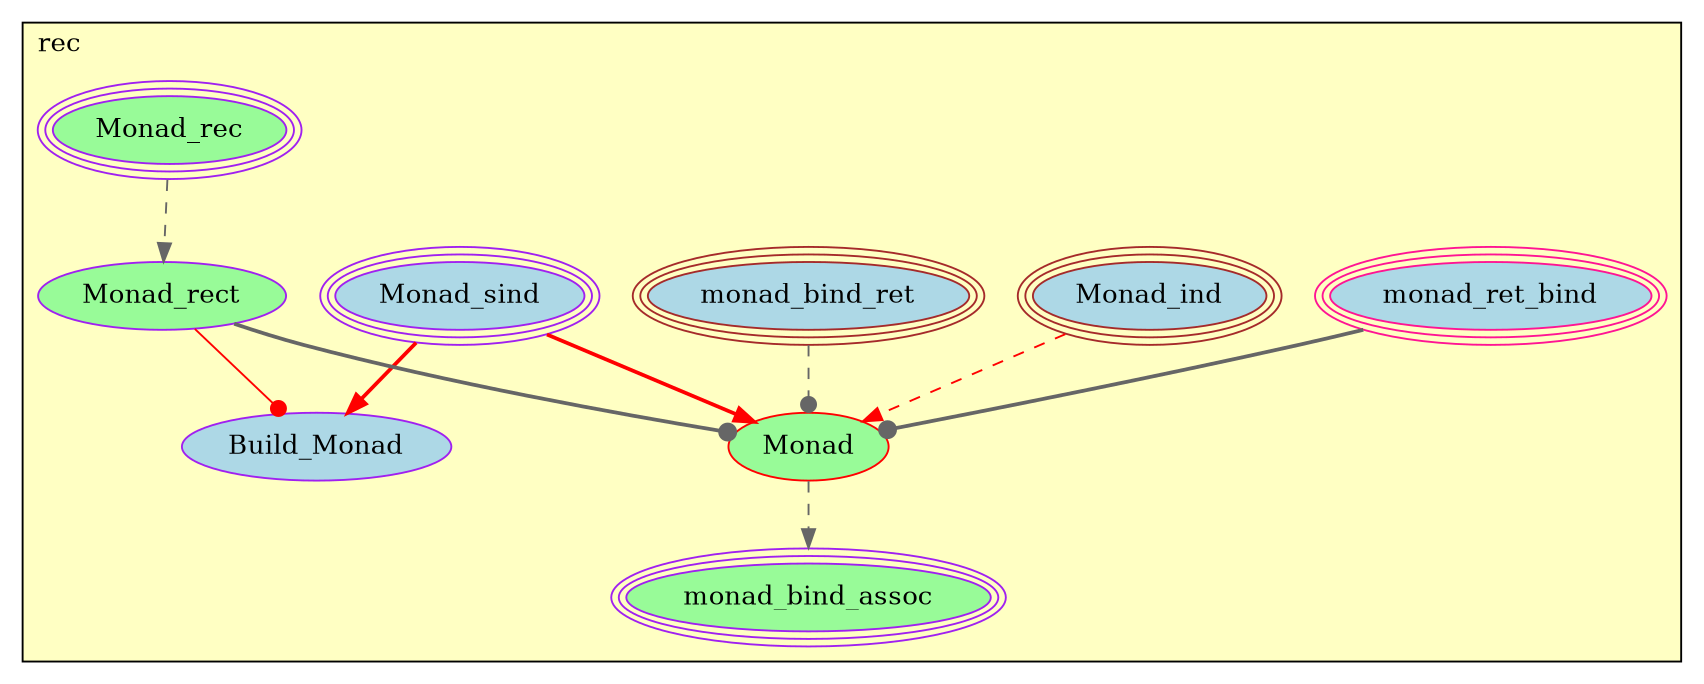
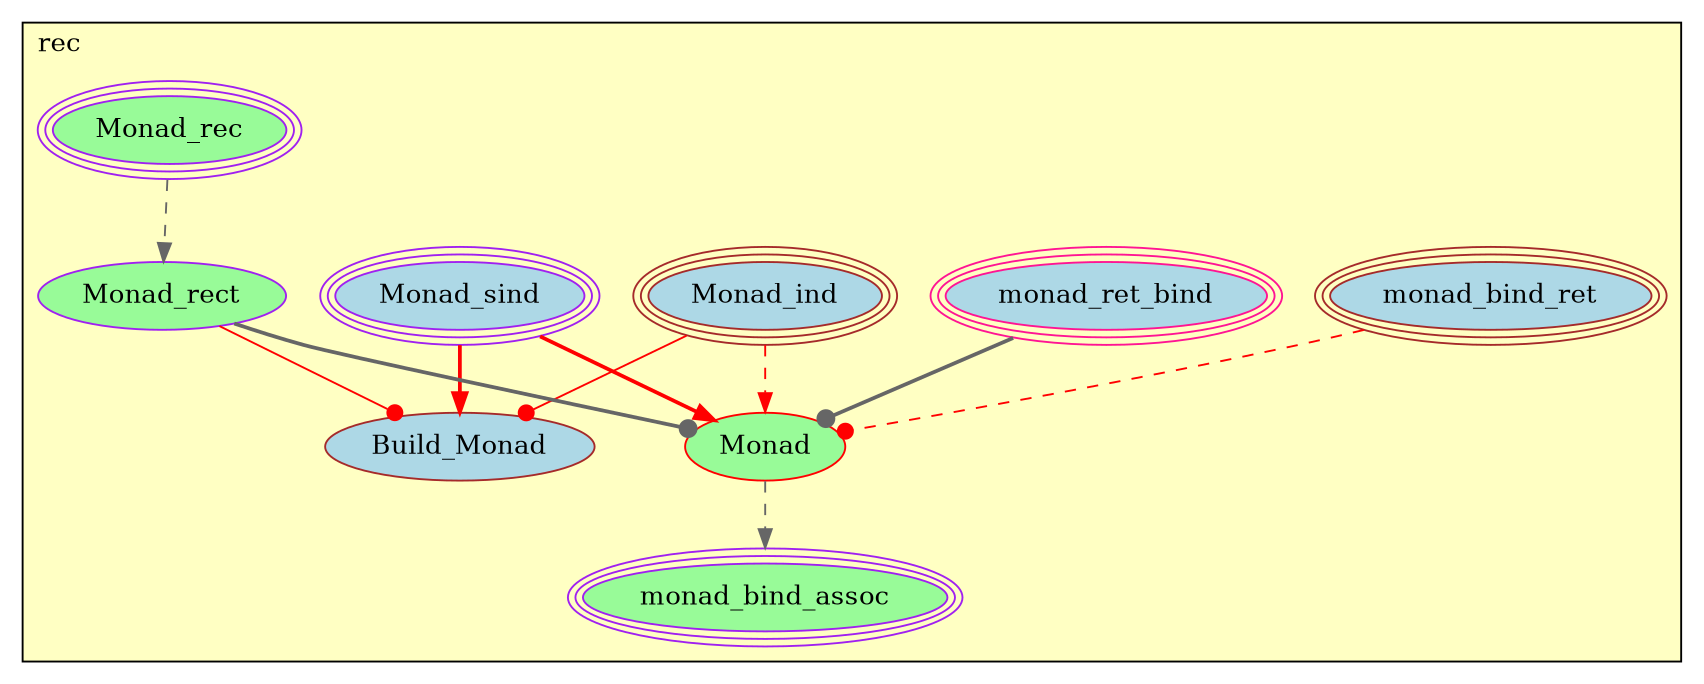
edge "monad_bind_ret" -> "Monad": color gray40 -> red
edge "Monad_ind" -> "Build_Monad": added
node "Build_Monad": color purple -> brown
